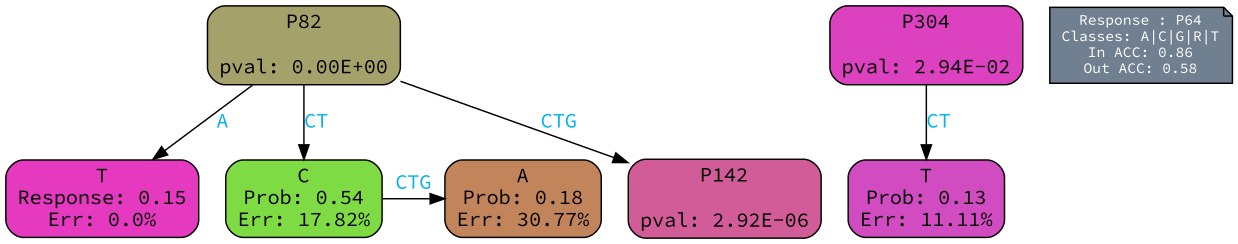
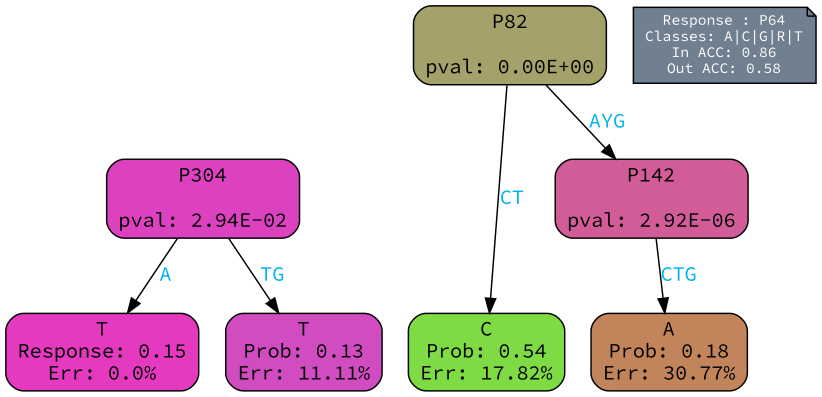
edge "P82 pval: 0.00E+00" -> "T Response: 0.15 Err: 0.0%": now "P304 pval: 2.94E-02" -> "T Response: 0.15 Err: 0.0%"
edge "P82 pval: 0.00E+00" -> "P142 pval: 2.92E-06": label "CTG" -> "AYG"
edge "P304 pval: 2.94E-02" -> "T Prob: 0.13 Err: 11.11%": label "CT" -> "TG"
edge "C Prob: 0.54 Err: 17.82%" -> "A Prob: 0.18 Err: 30.77%": now "P142 pval: 2.92E-06" -> "A Prob: 0.18 Err: 30.77%"
